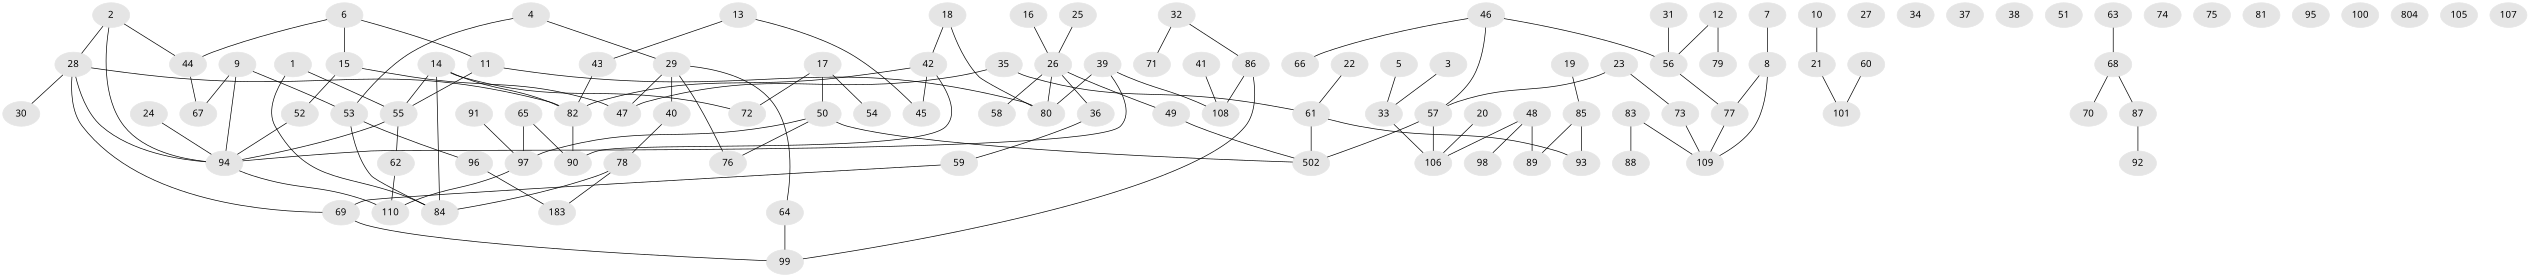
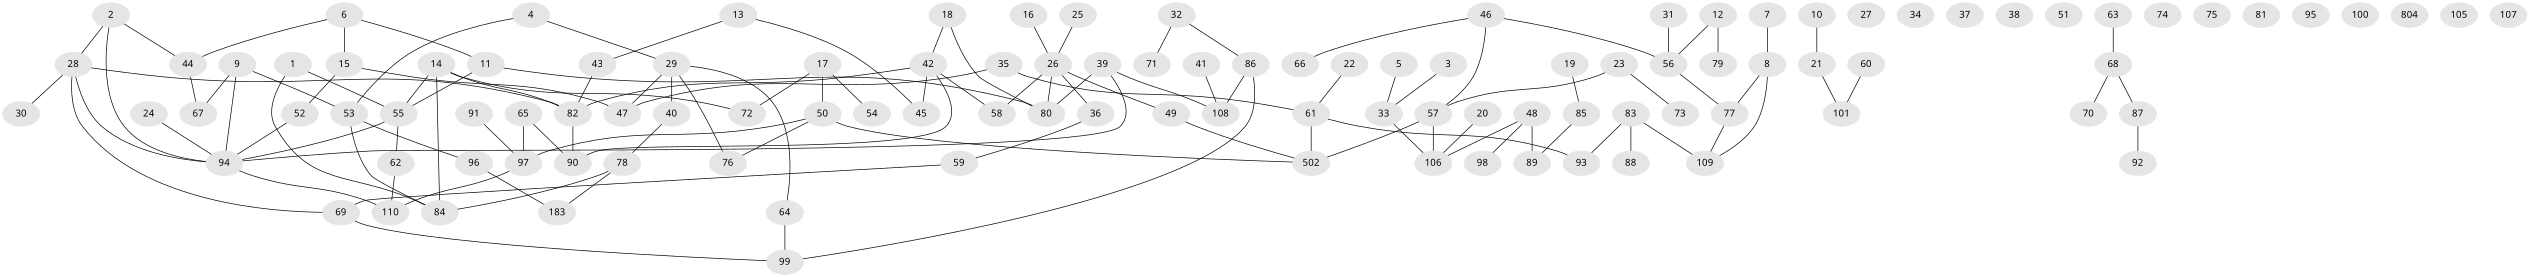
edge "42" -- "58": added
edge "85" -- "93": now "83" -- "93"
edge "73" -- "109": removed
